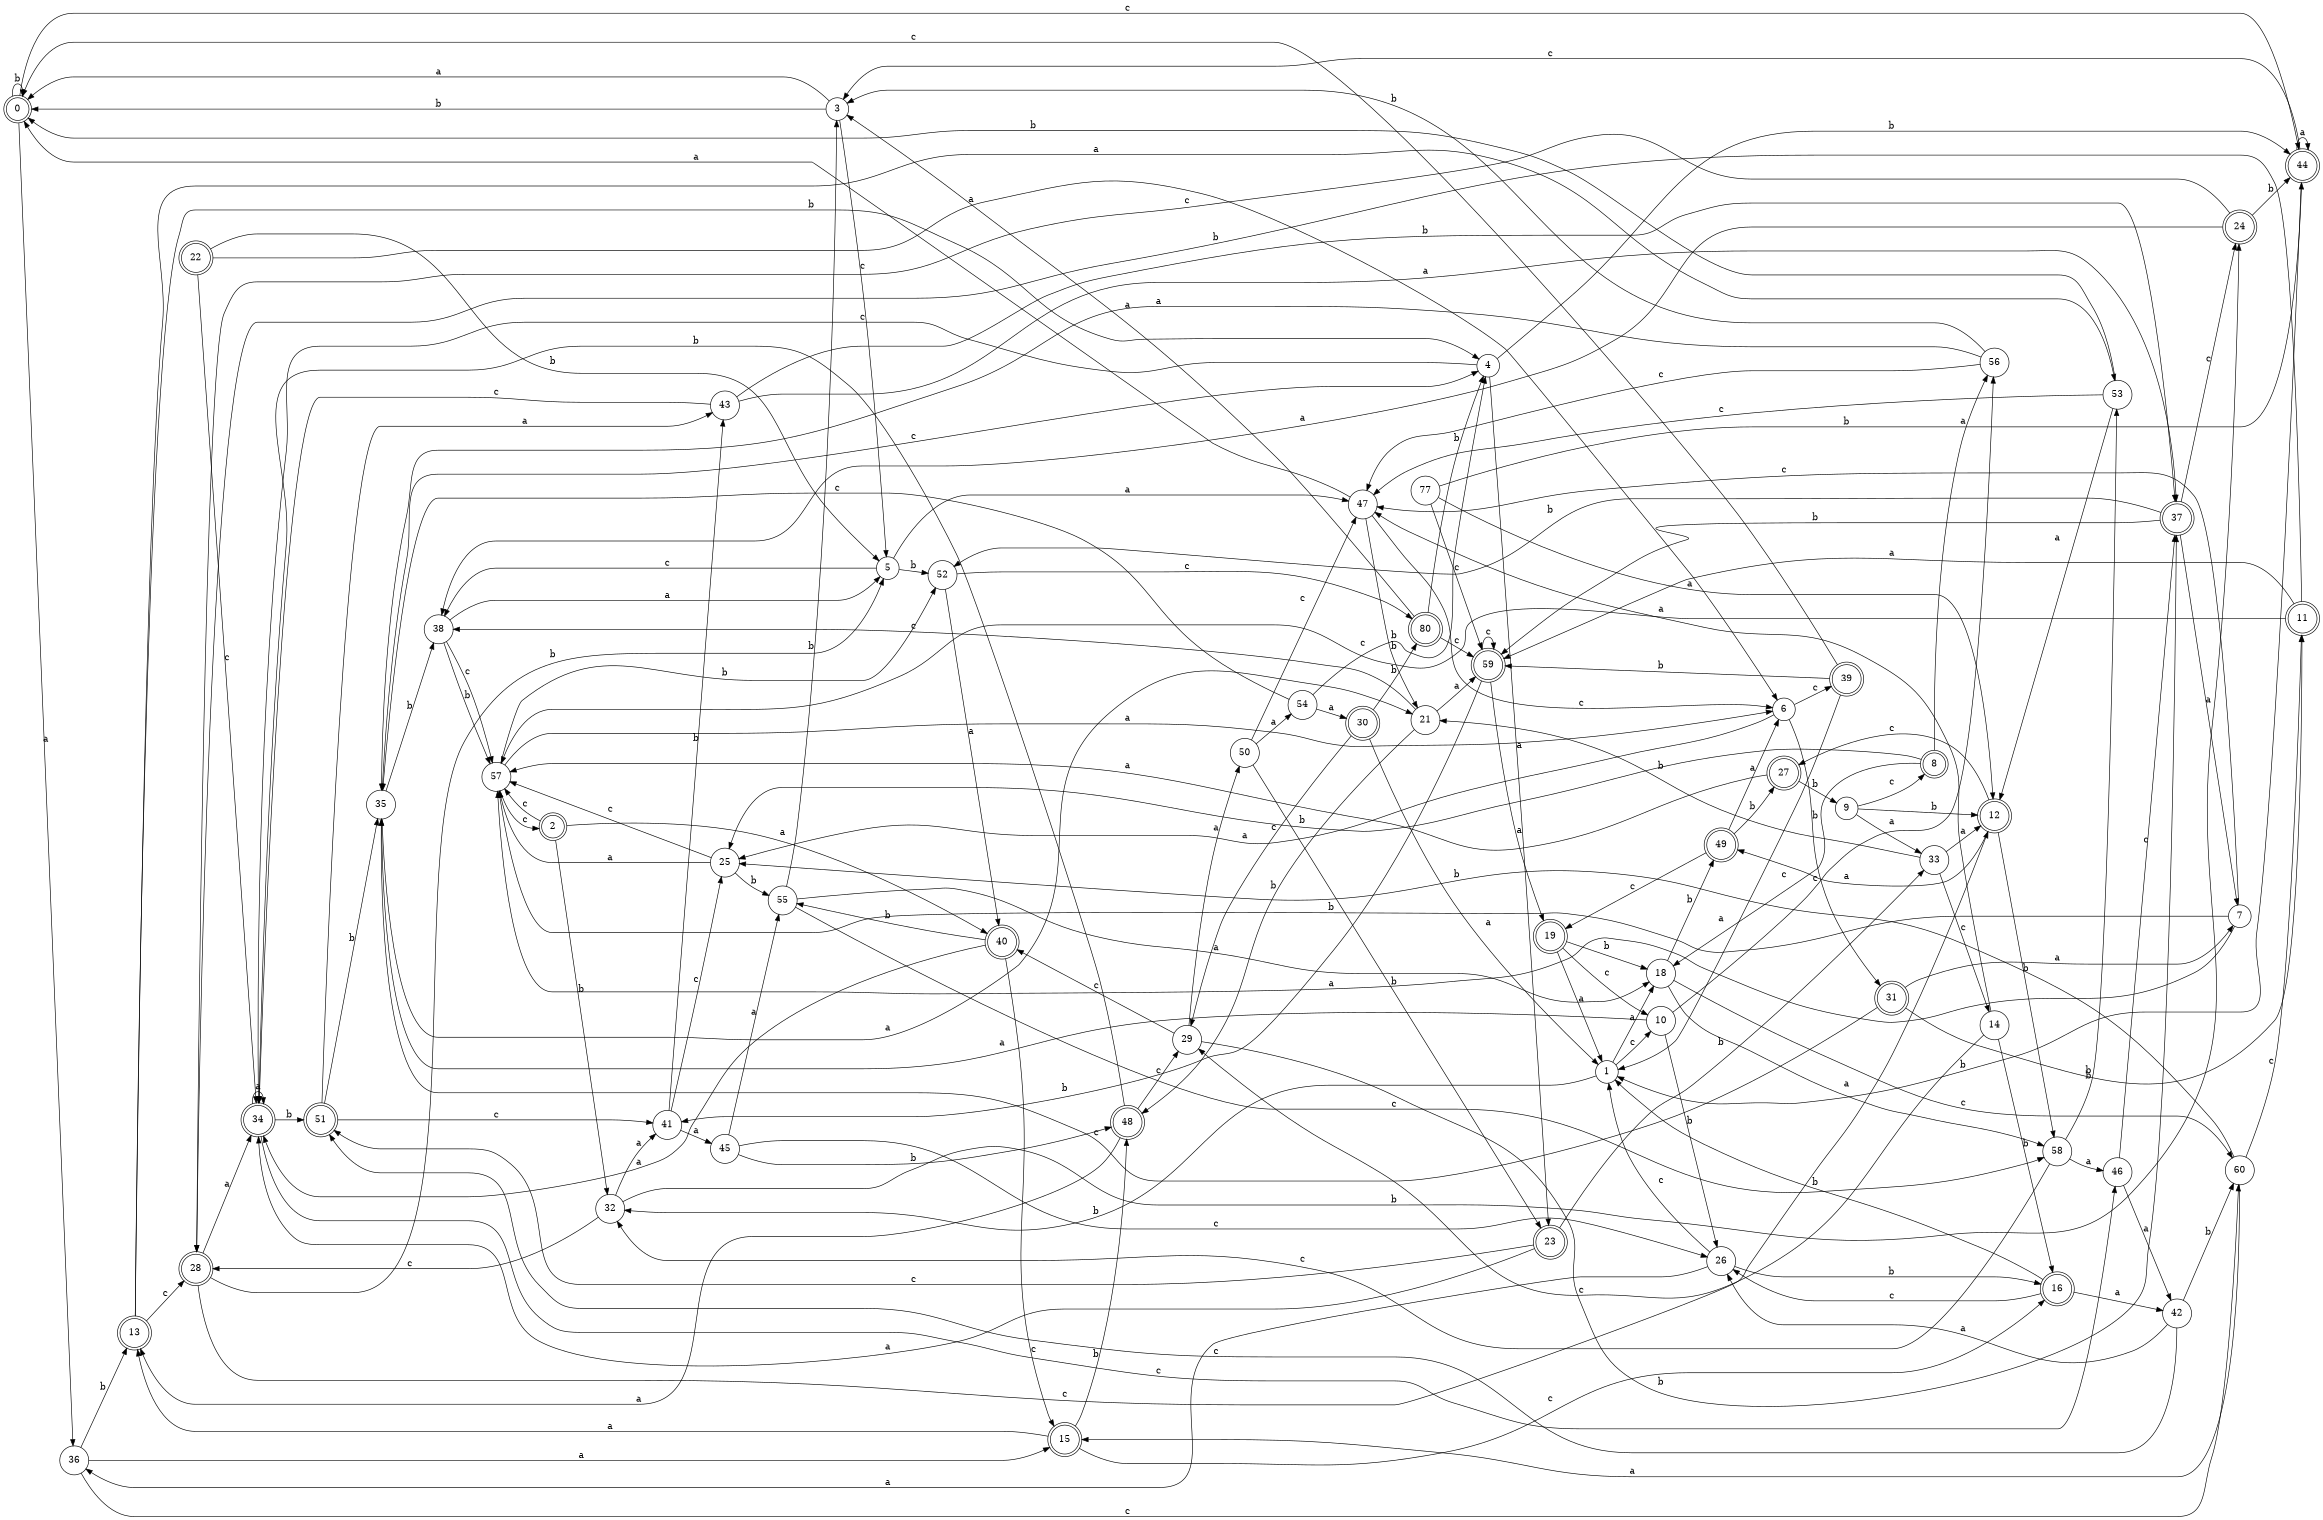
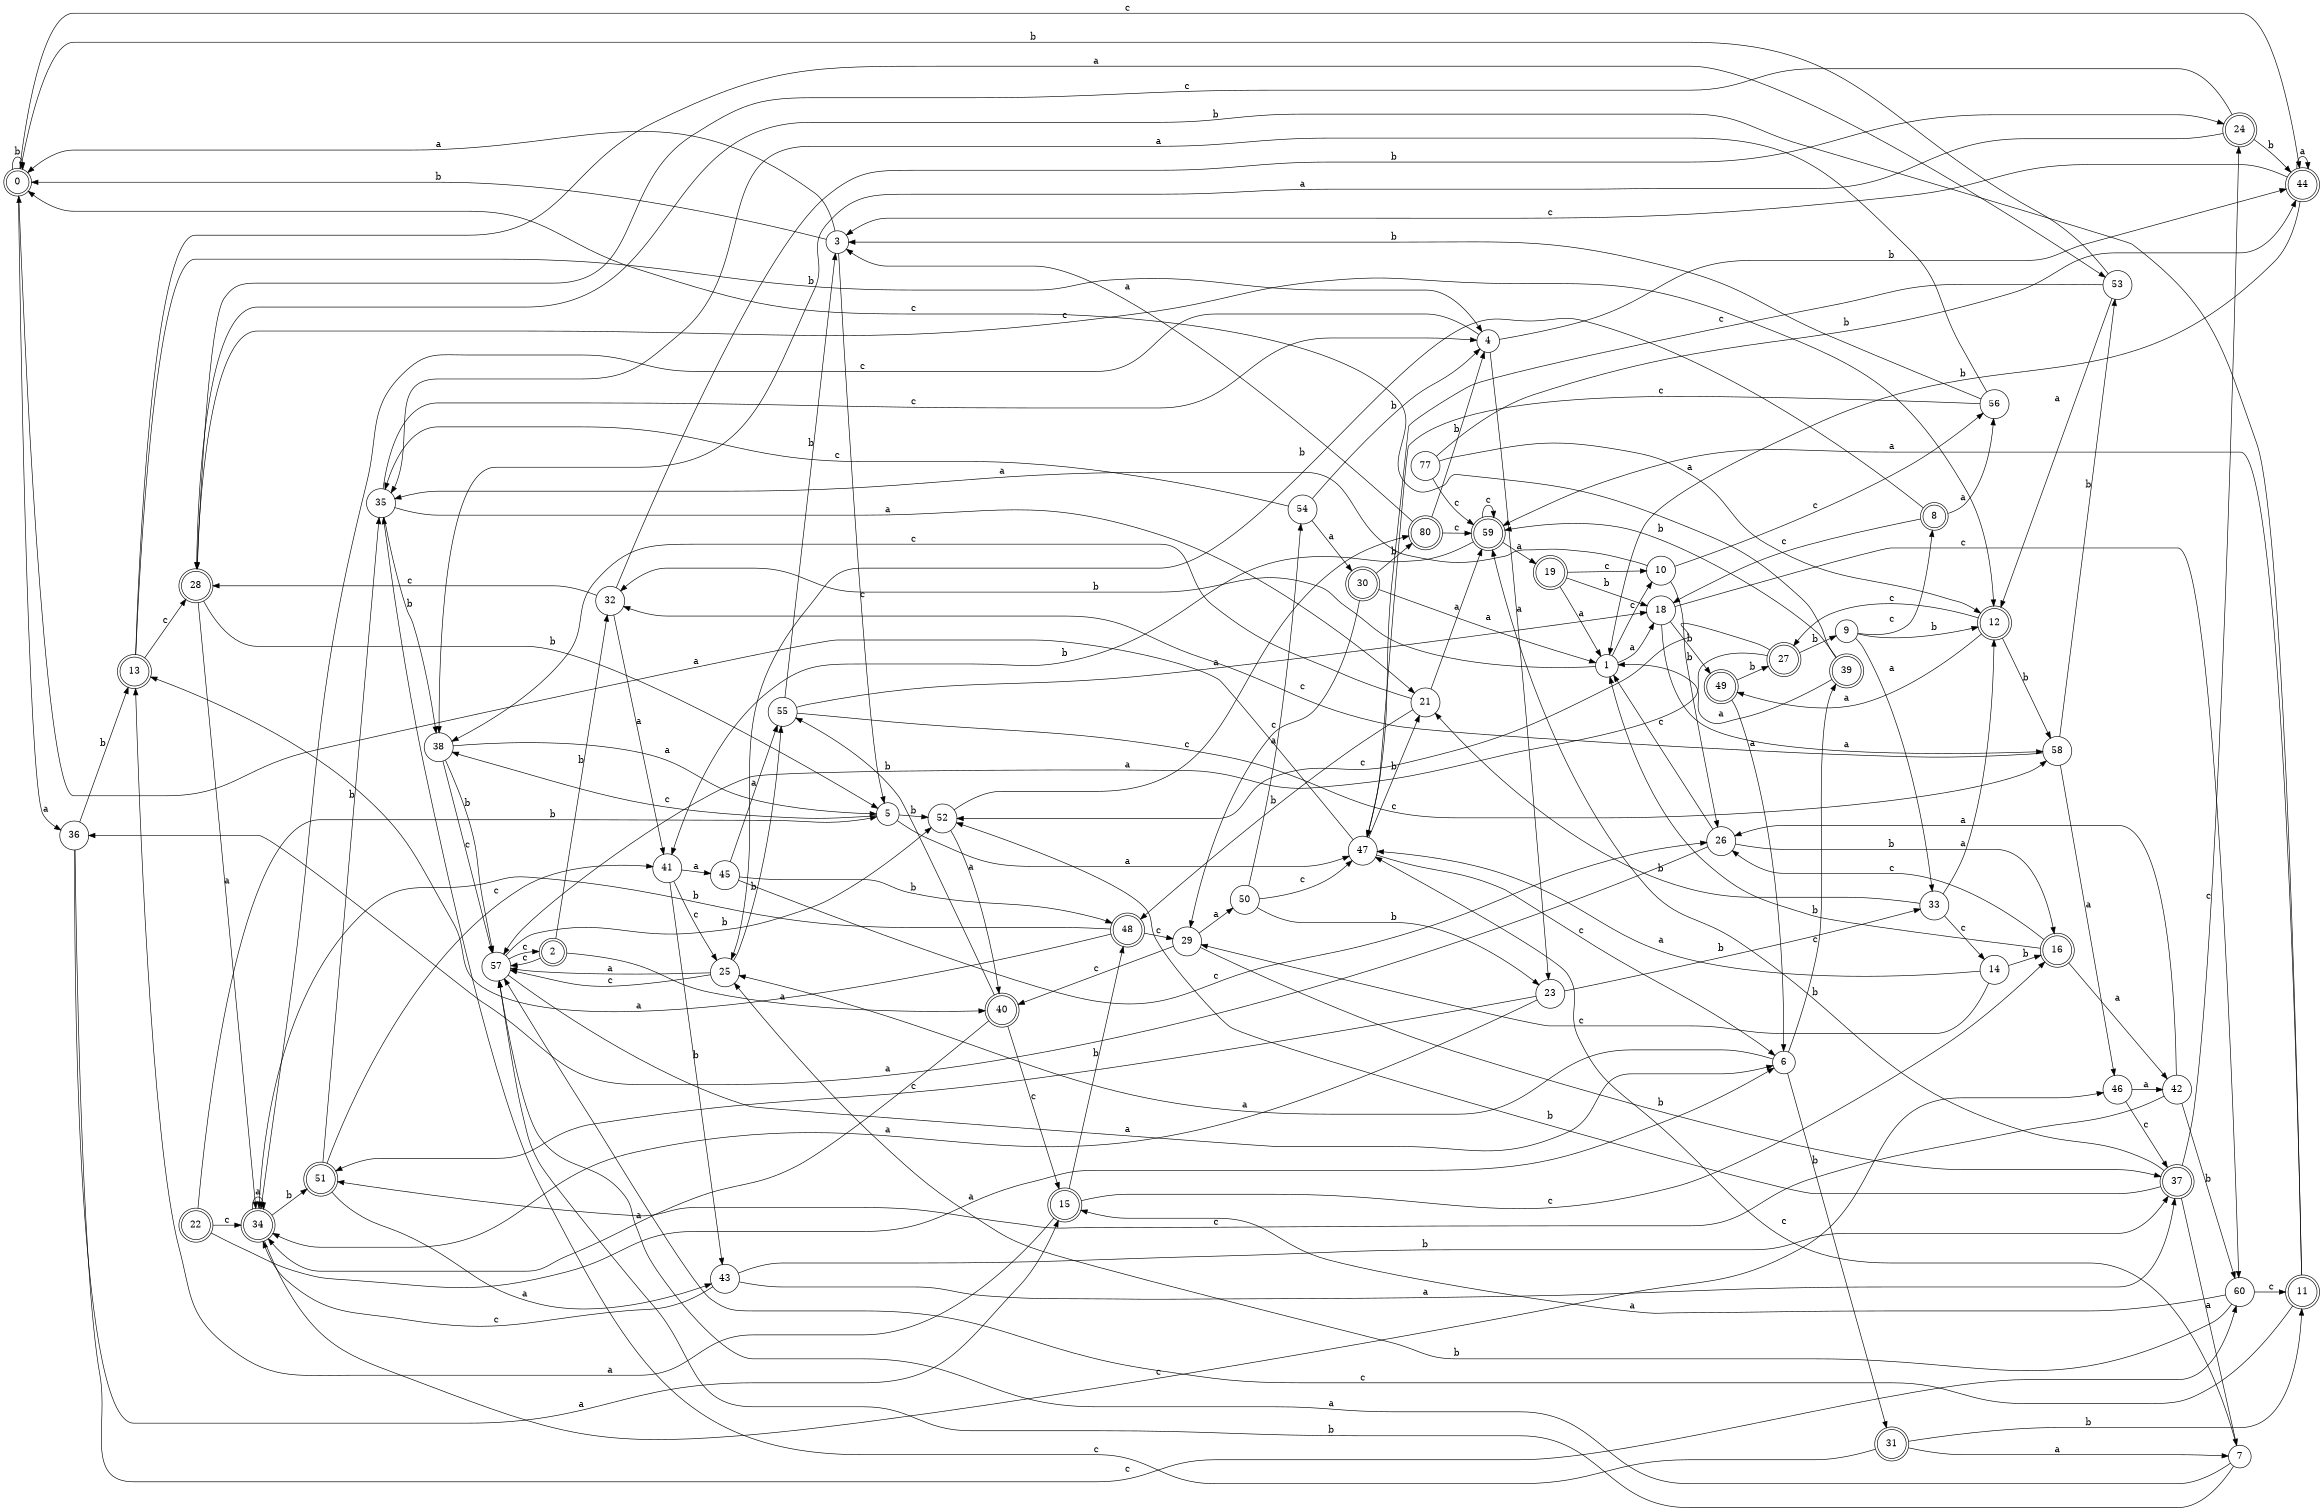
edge "27" -> "52": added, label "c"
edge "49" -> "19": removed, label "c"
node "23": shape doublecircle -> circle
